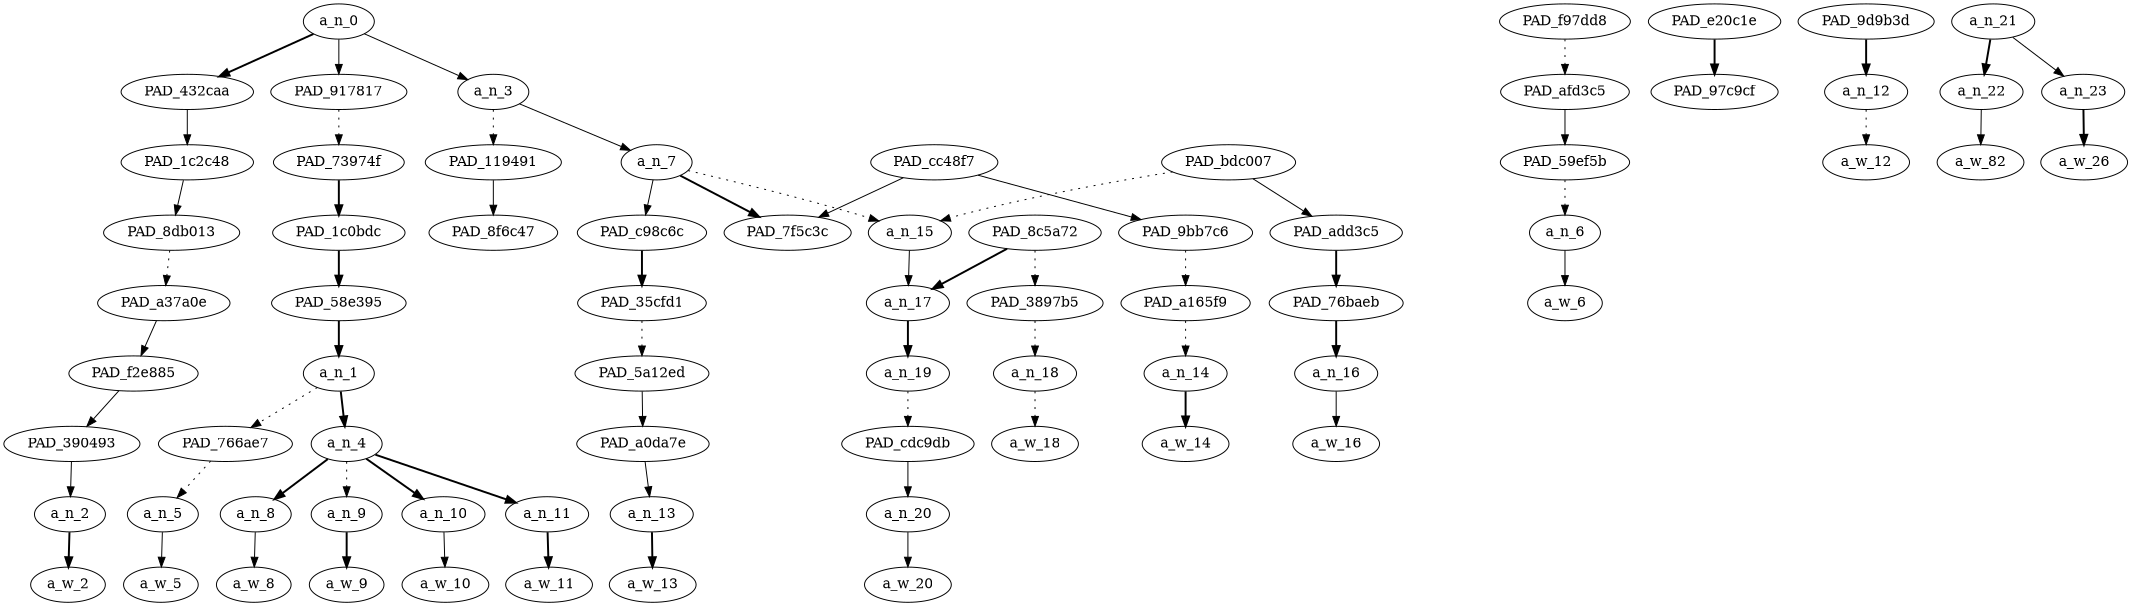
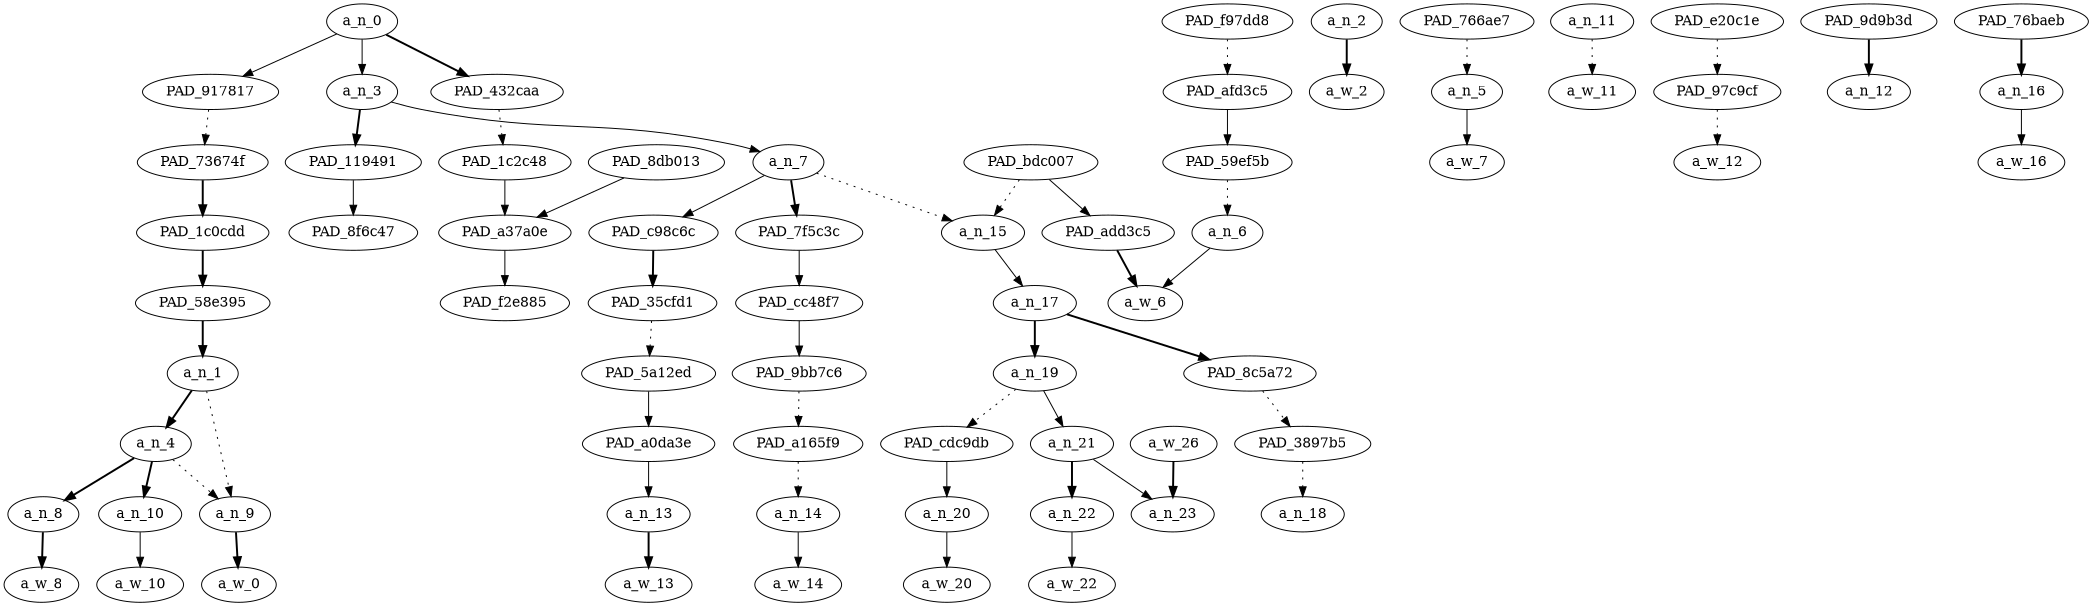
edge "PAD_e20c1e" -> "PAD_97c9cf": style bold -> dotted
edge "PAD_432caa" -> "PAD_1c2c48": style solid -> dotted
edge "a_n_3" -> "PAD_119491": style dotted -> bold
edge "a_n_12" -> "a_w_12": now "PAD_97c9cf" -> "a_w_12"
edge "a_n_23" -> "a_w_26": reversed
node "PAD_73974f": label "PAD_73974f" -> "PAD_73674f"
node "a_w_82": label "a_w_82" -> "a_w_22"
edge "PAD_1c2c48" -> "PAD_8db013": now "PAD_1c2c48" -> "PAD_a37a0e"
edge "PAD_cc48f7" -> "PAD_7f5c3c": reversed
node "PAD_1c0bdc": label "PAD_1c0bdc" -> "PAD_1c0cdd"
edge "PAD_8db013" -> "PAD_a37a0e": style dotted -> solid
edge "PAD_add3c5" -> "PAD_76baeb": now "PAD_add3c5" -> "a_w_6"
edge "PAD_8c5a72" -> "a_n_17": reversed
edge "a_n_19" -> "a_n_21": added
edge "a_n_14" -> "a_w_14": style bold -> solid
edge "a_n_1" -> "PAD_766ae7": now "a_n_1" -> "a_n_9"
node "PAD_390493": removed
node "PAD_a0da7e": label "PAD_a0da7e" -> "PAD_a0da3e"
node "a_w_18": removed
edge "a_n_4" -> "a_n_11": removed
edge "a_n_8" -> "a_w_8": style solid -> bold
edge "a_n_11" -> "a_w_11": style bold -> dotted
node "a_w_5": label "a_w_5" -> "a_w_7"
node "a_w_9": label "a_w_9" -> "a_w_0"
